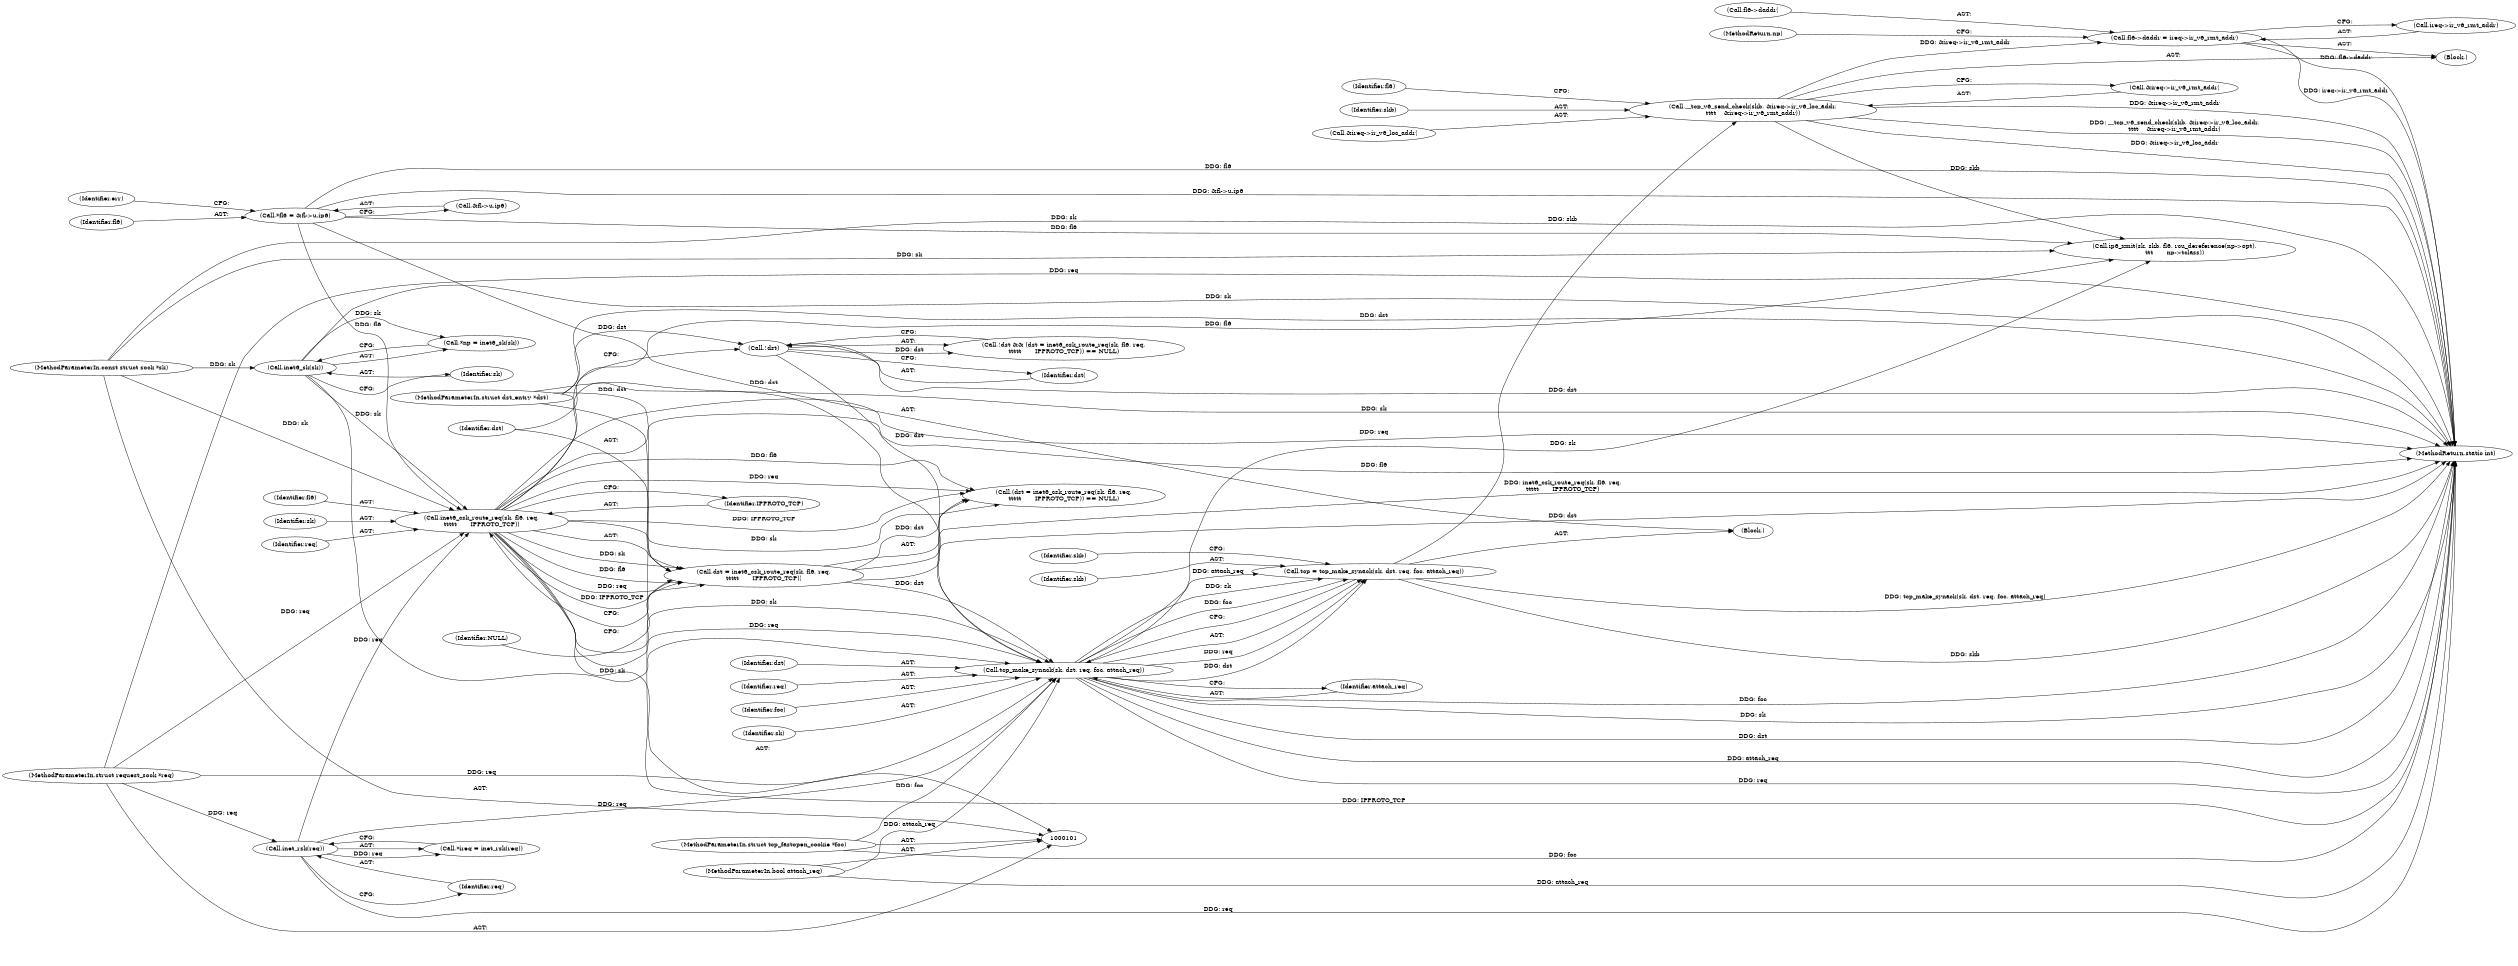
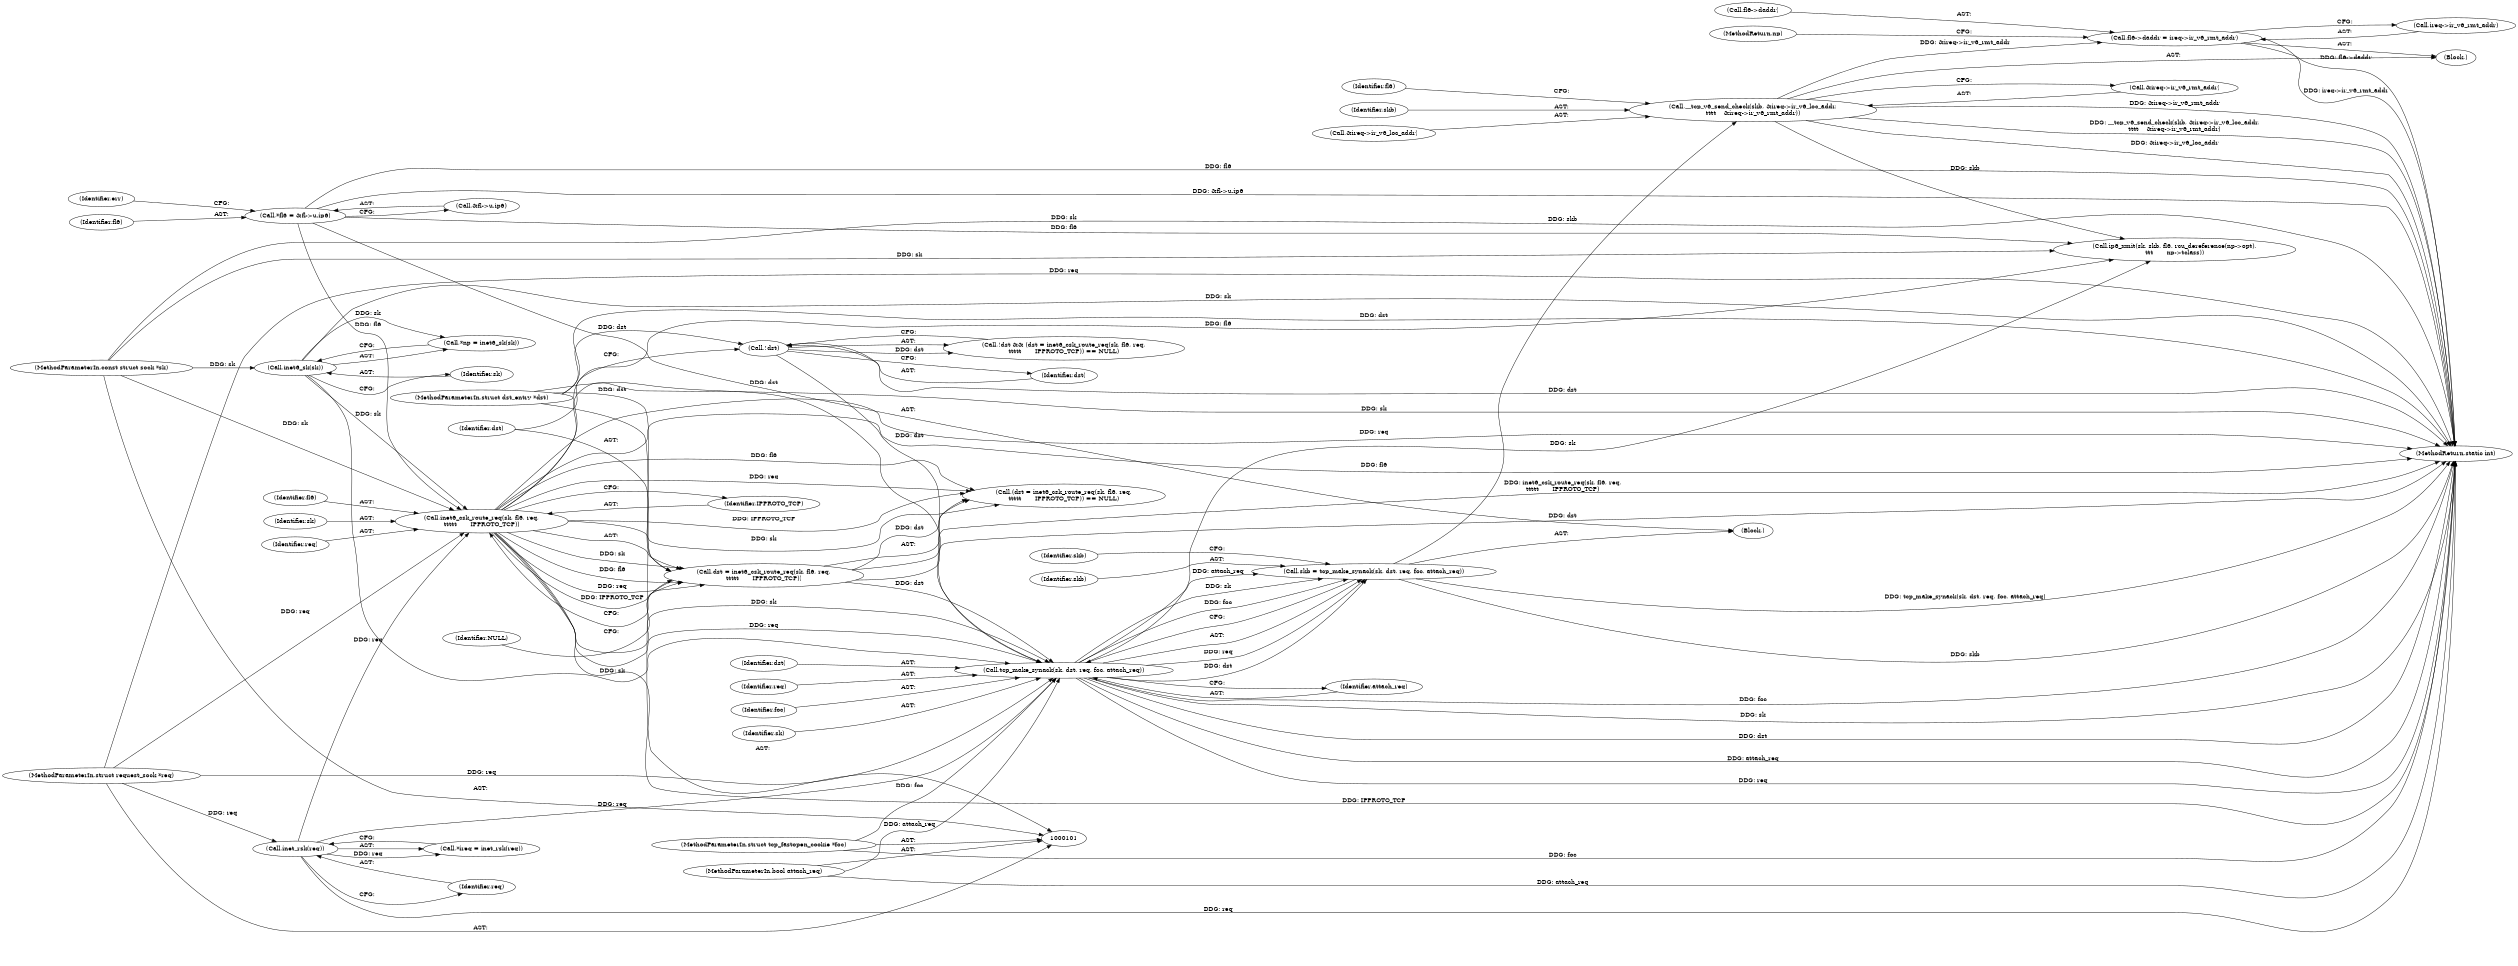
node "(Call,tcp = tcp_make_synack(sk, dst, req, foc, attach_req))": label "(Call,tcp = tcp_make_synack(sk, dst, req, foc, attach_req))" -> "(Call,skb = tcp_make_synack(sk, dst, req, foc, attach_req))"
